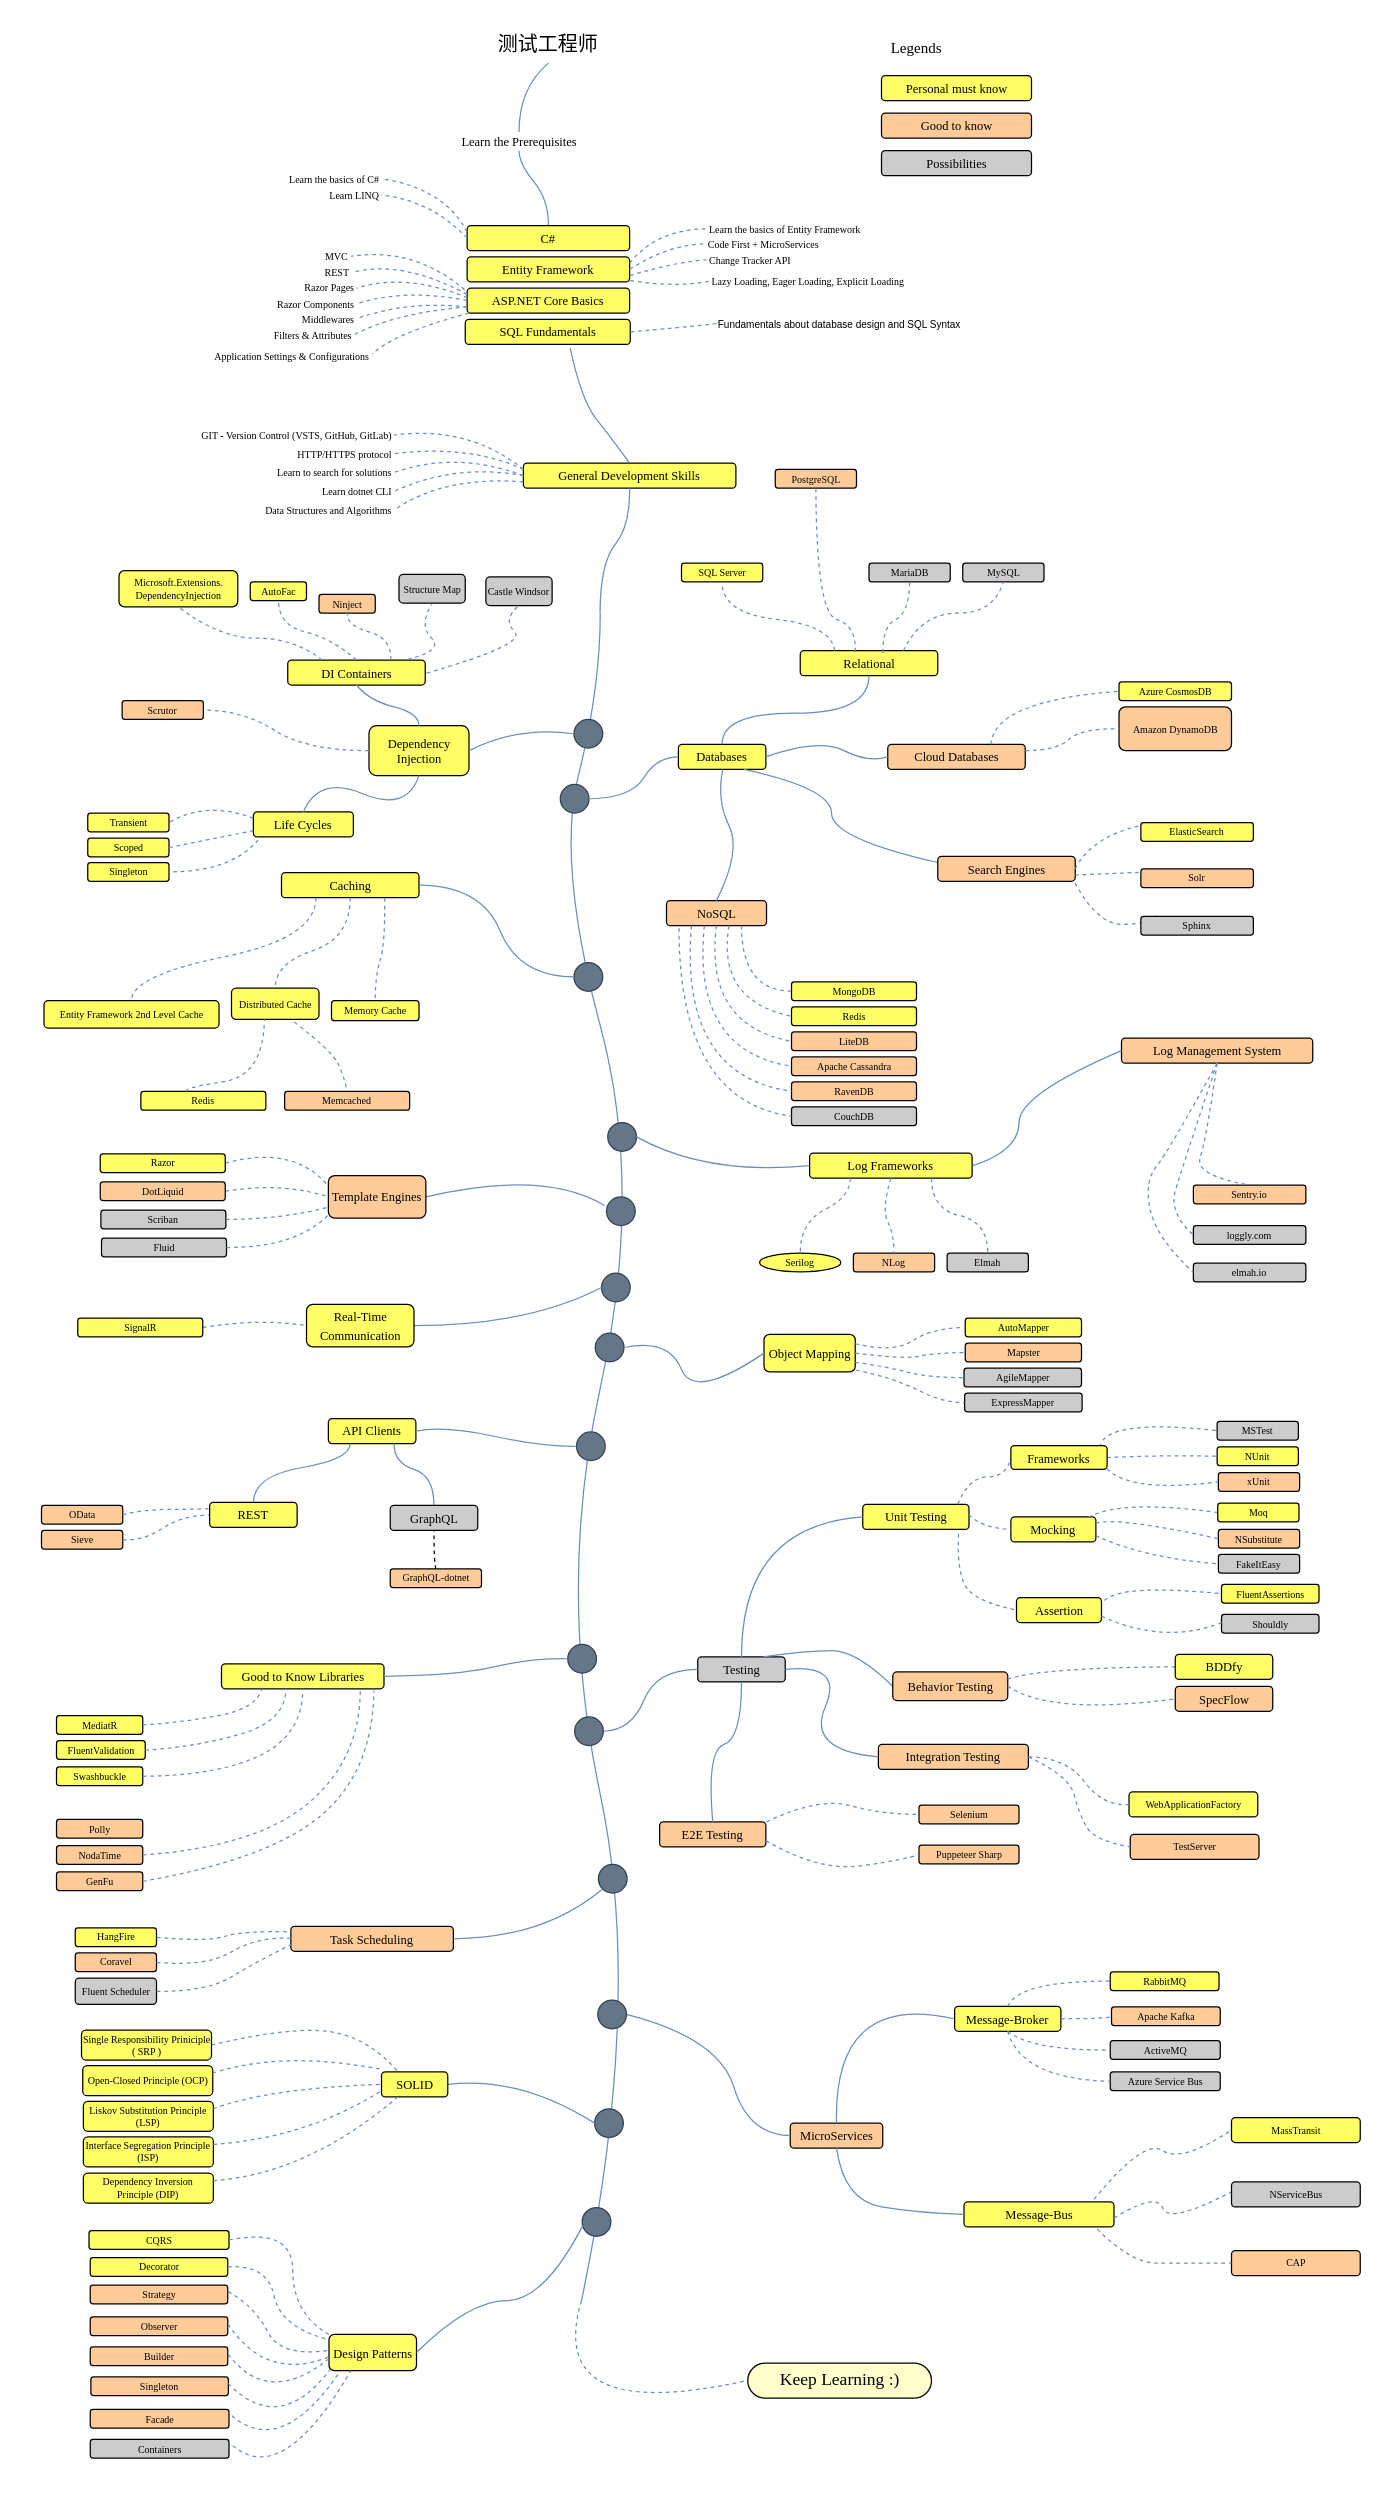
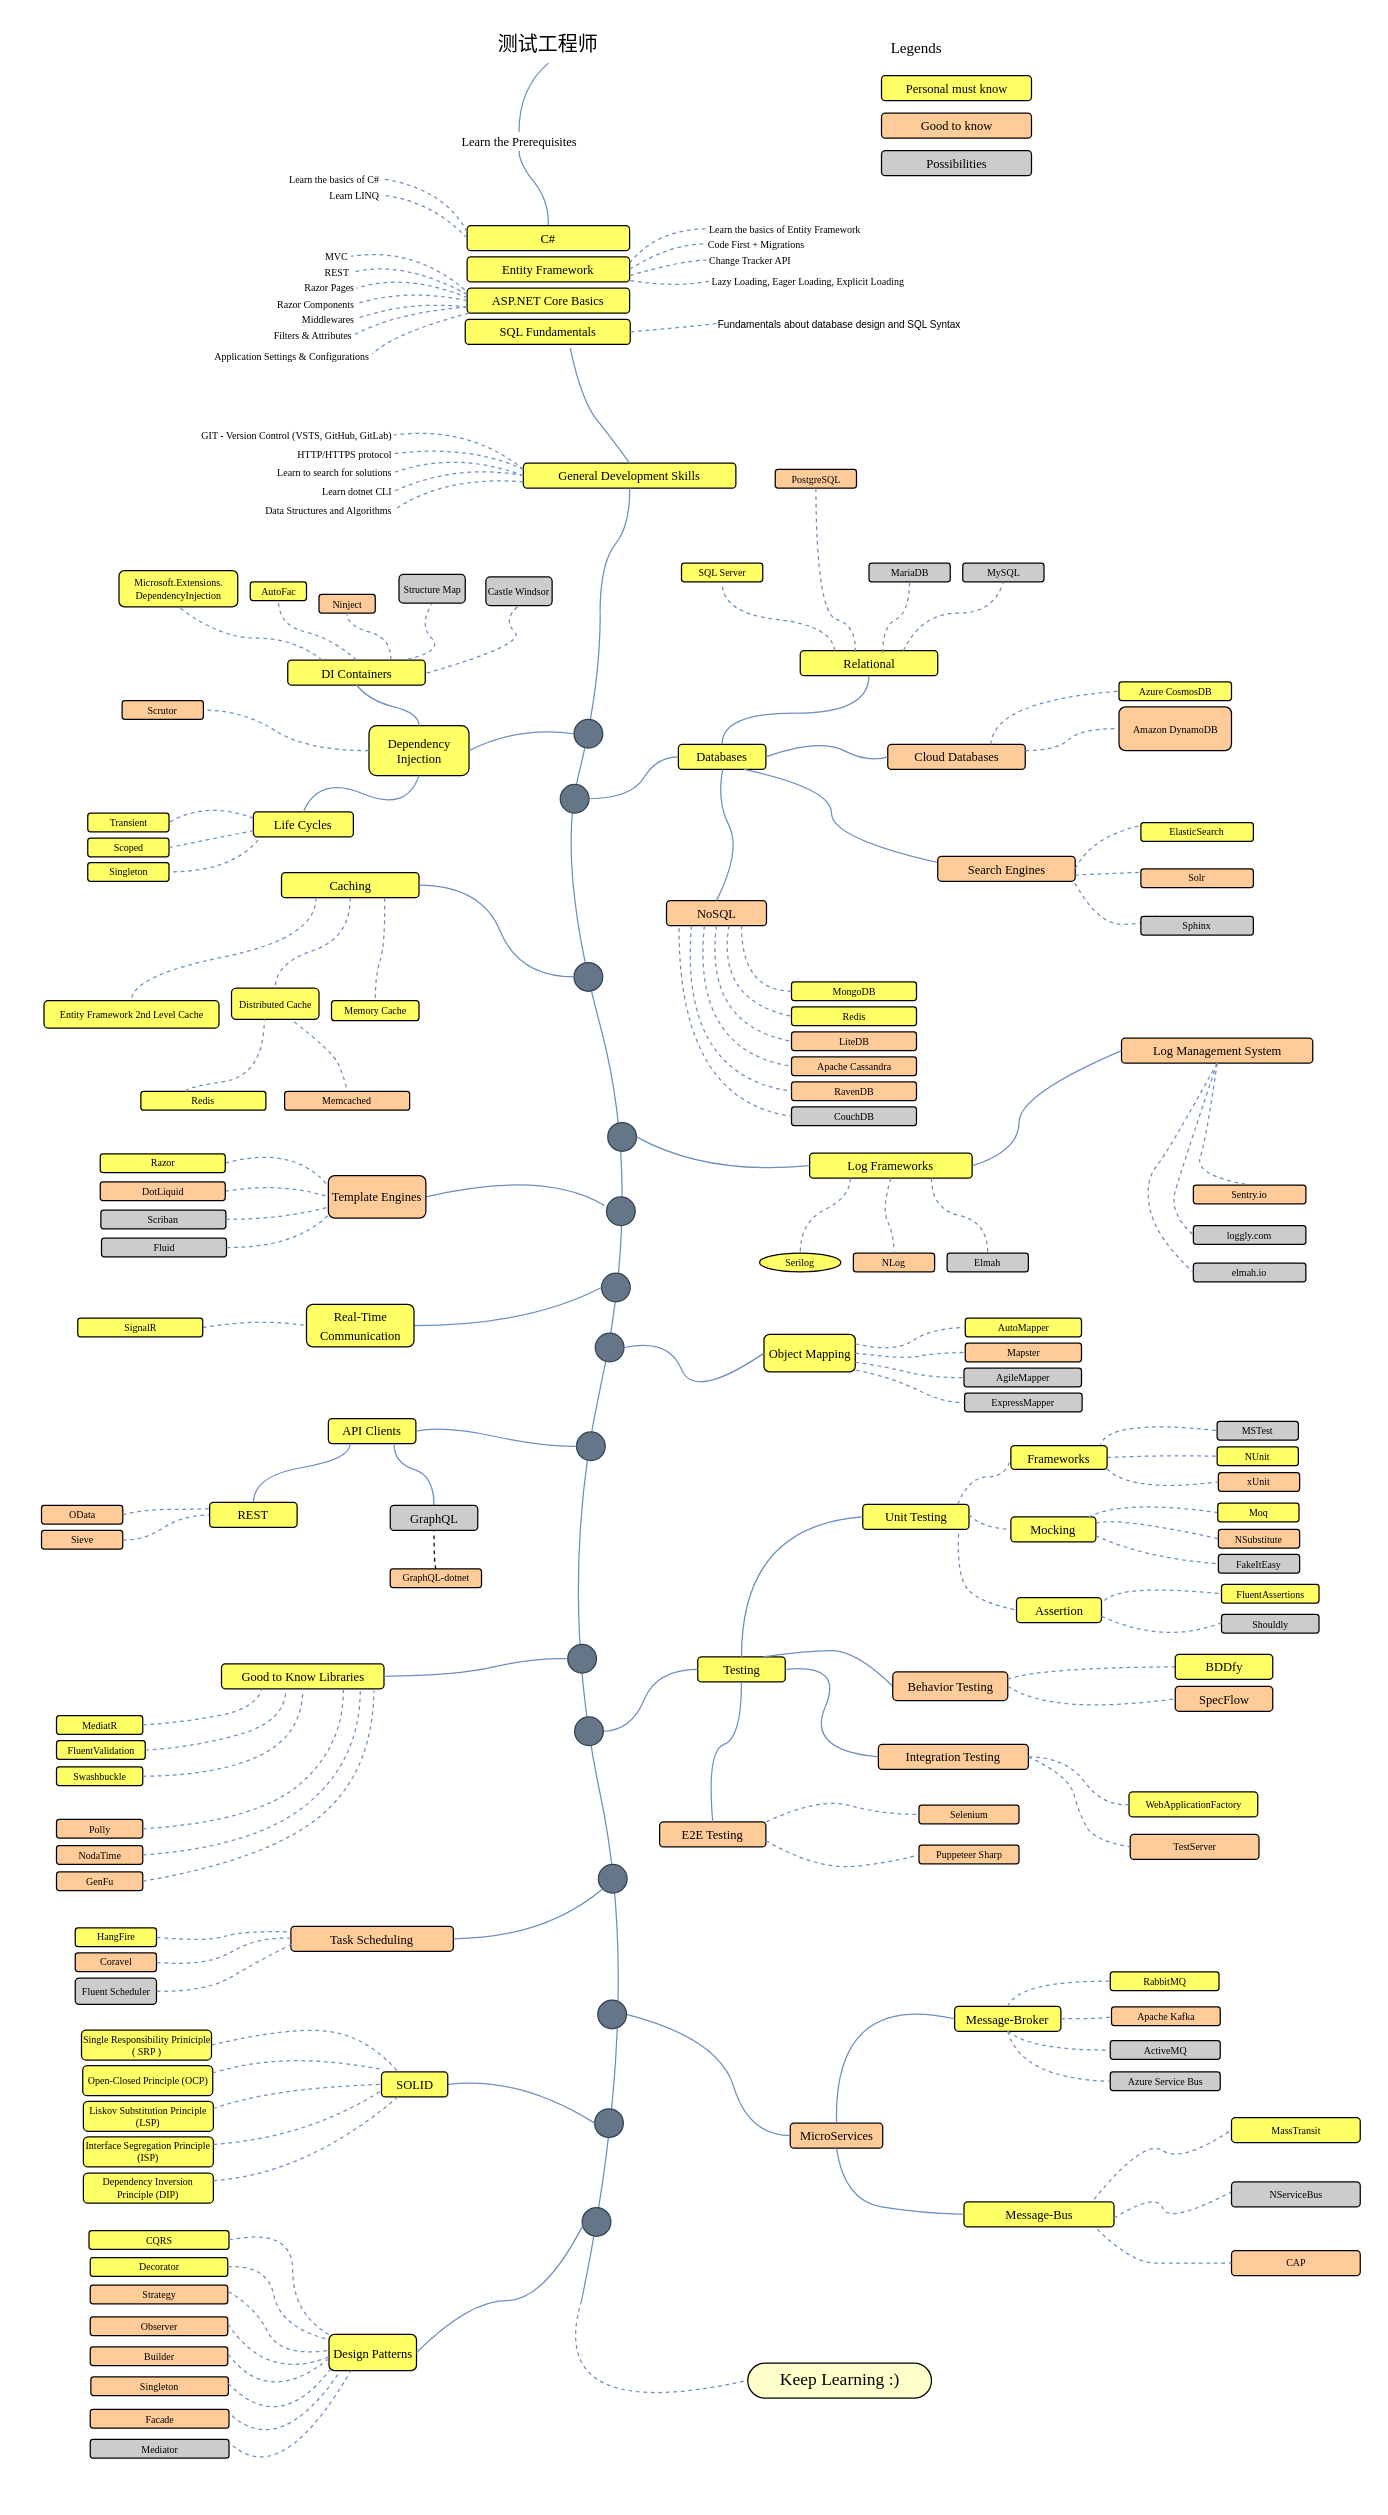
node "Code First + MicroServices": label "Code First + MicroServices" -> "Code First + Migrations"
node "Testing": fillcolor #cccccc -> #ffff66
edge "Good to Know Libraries" -- "Polly": added
node "Containers": label "Containers" -> "Mediator"
